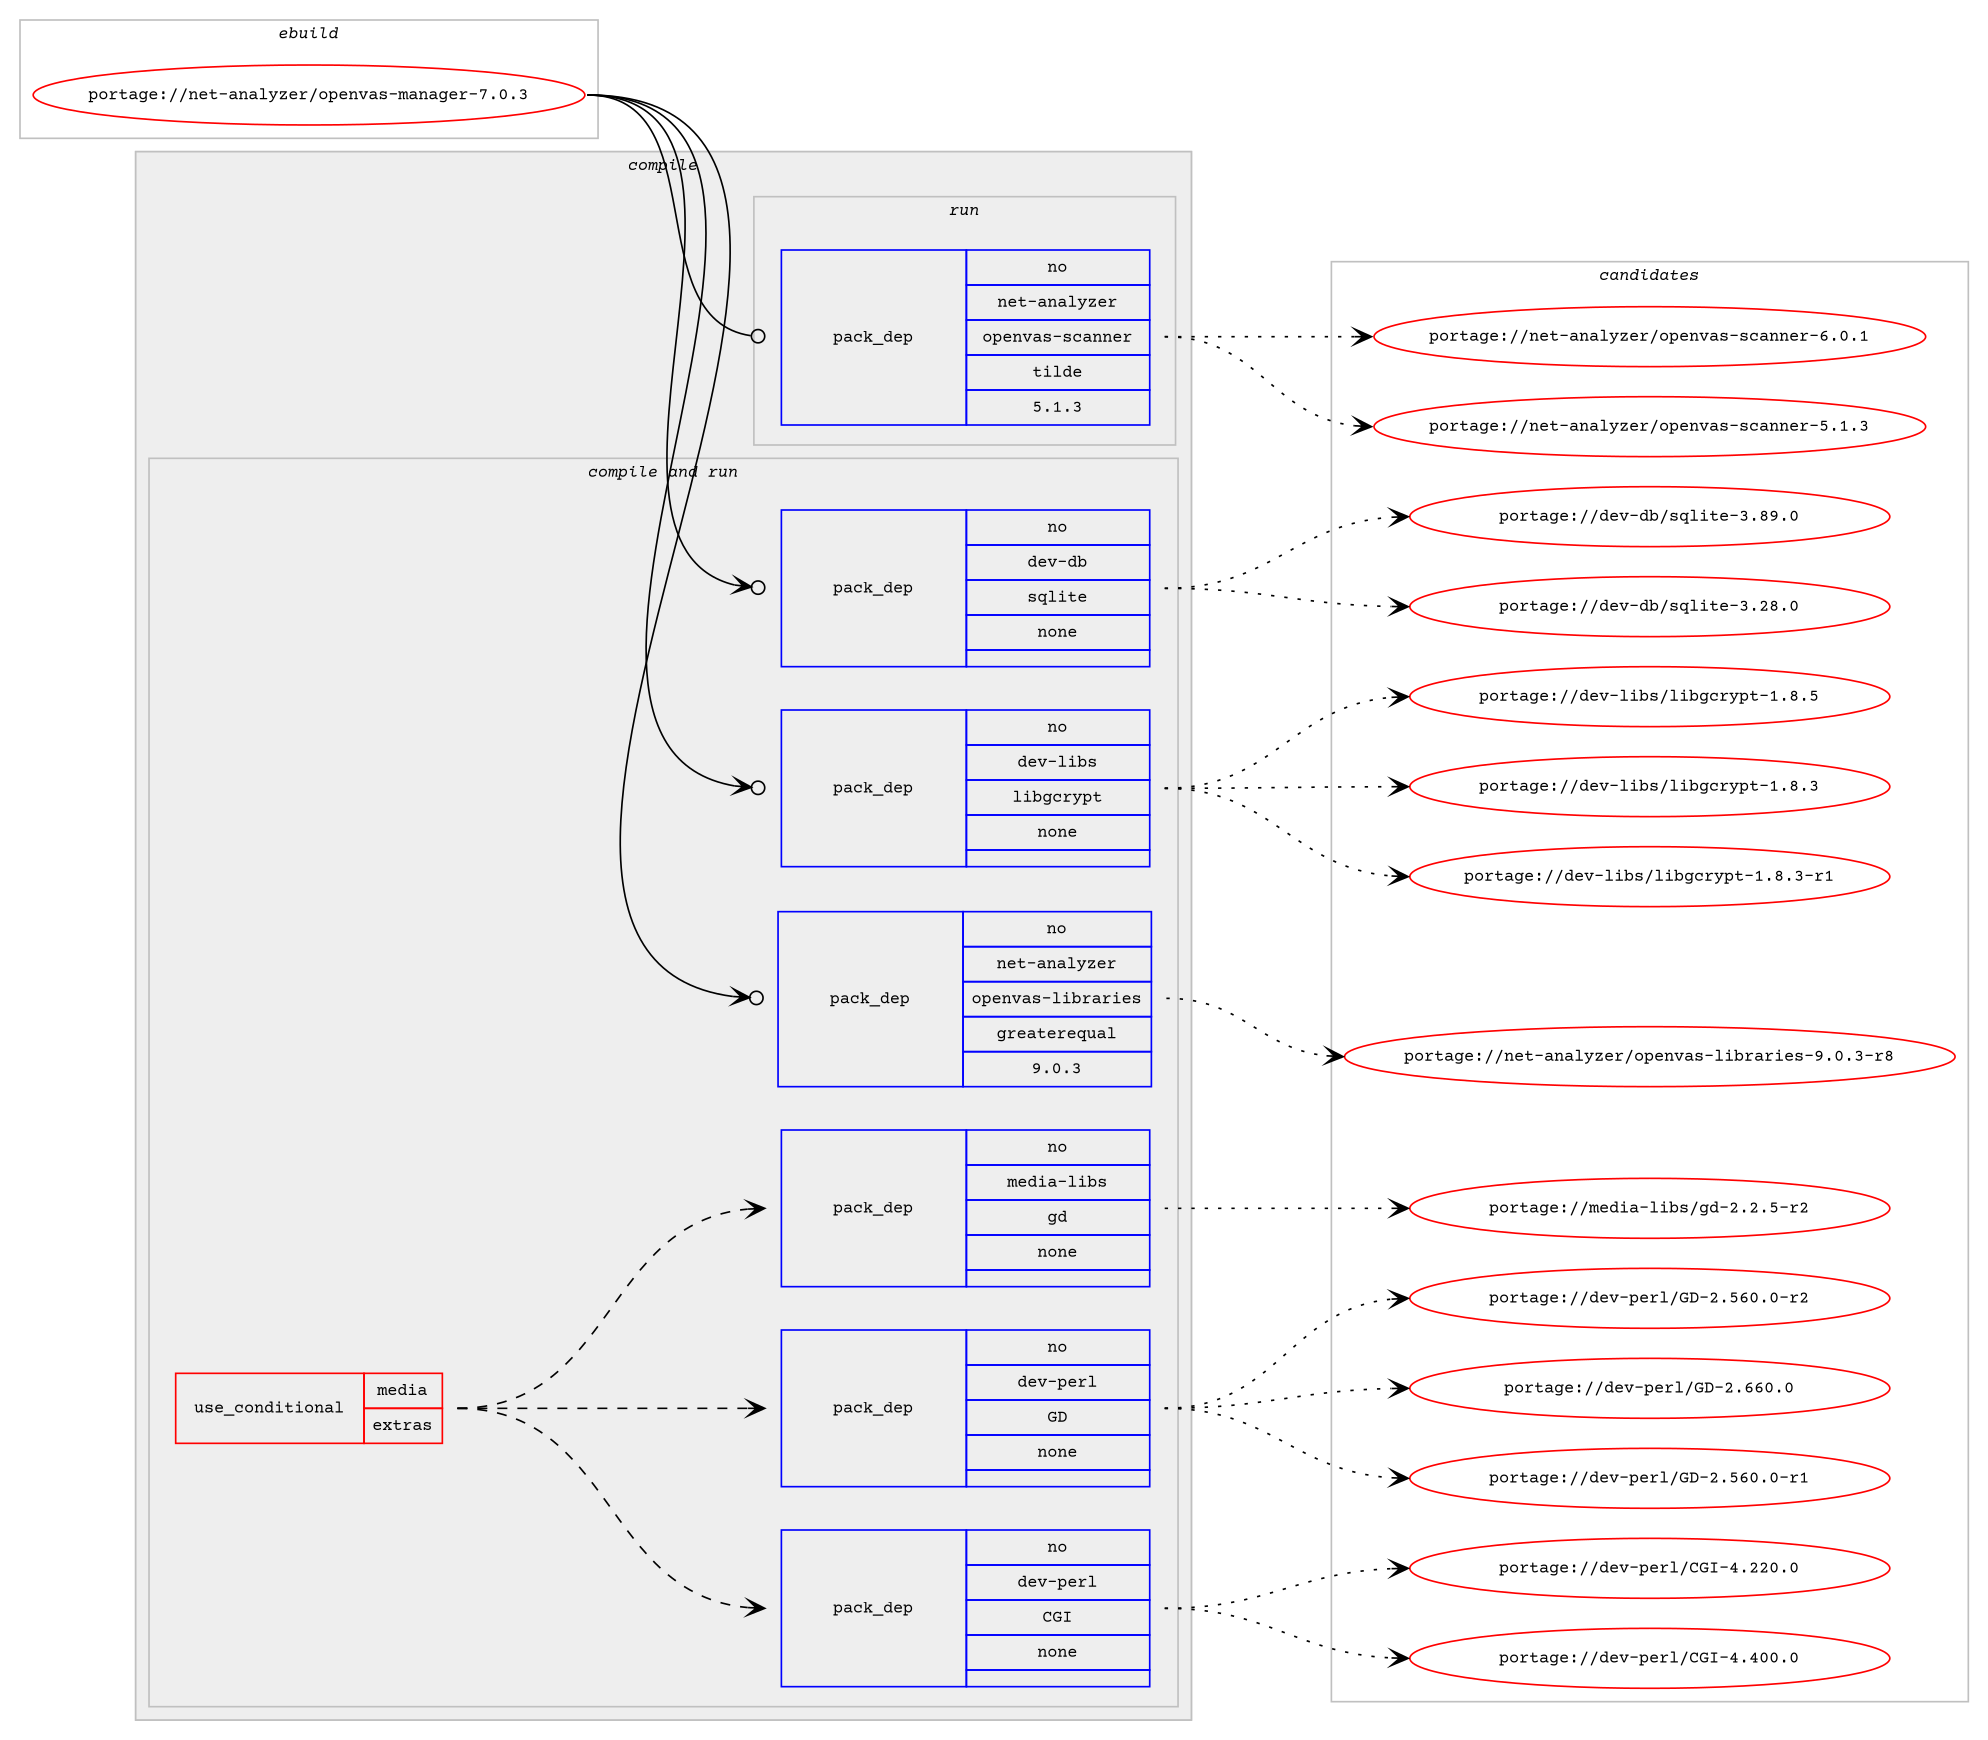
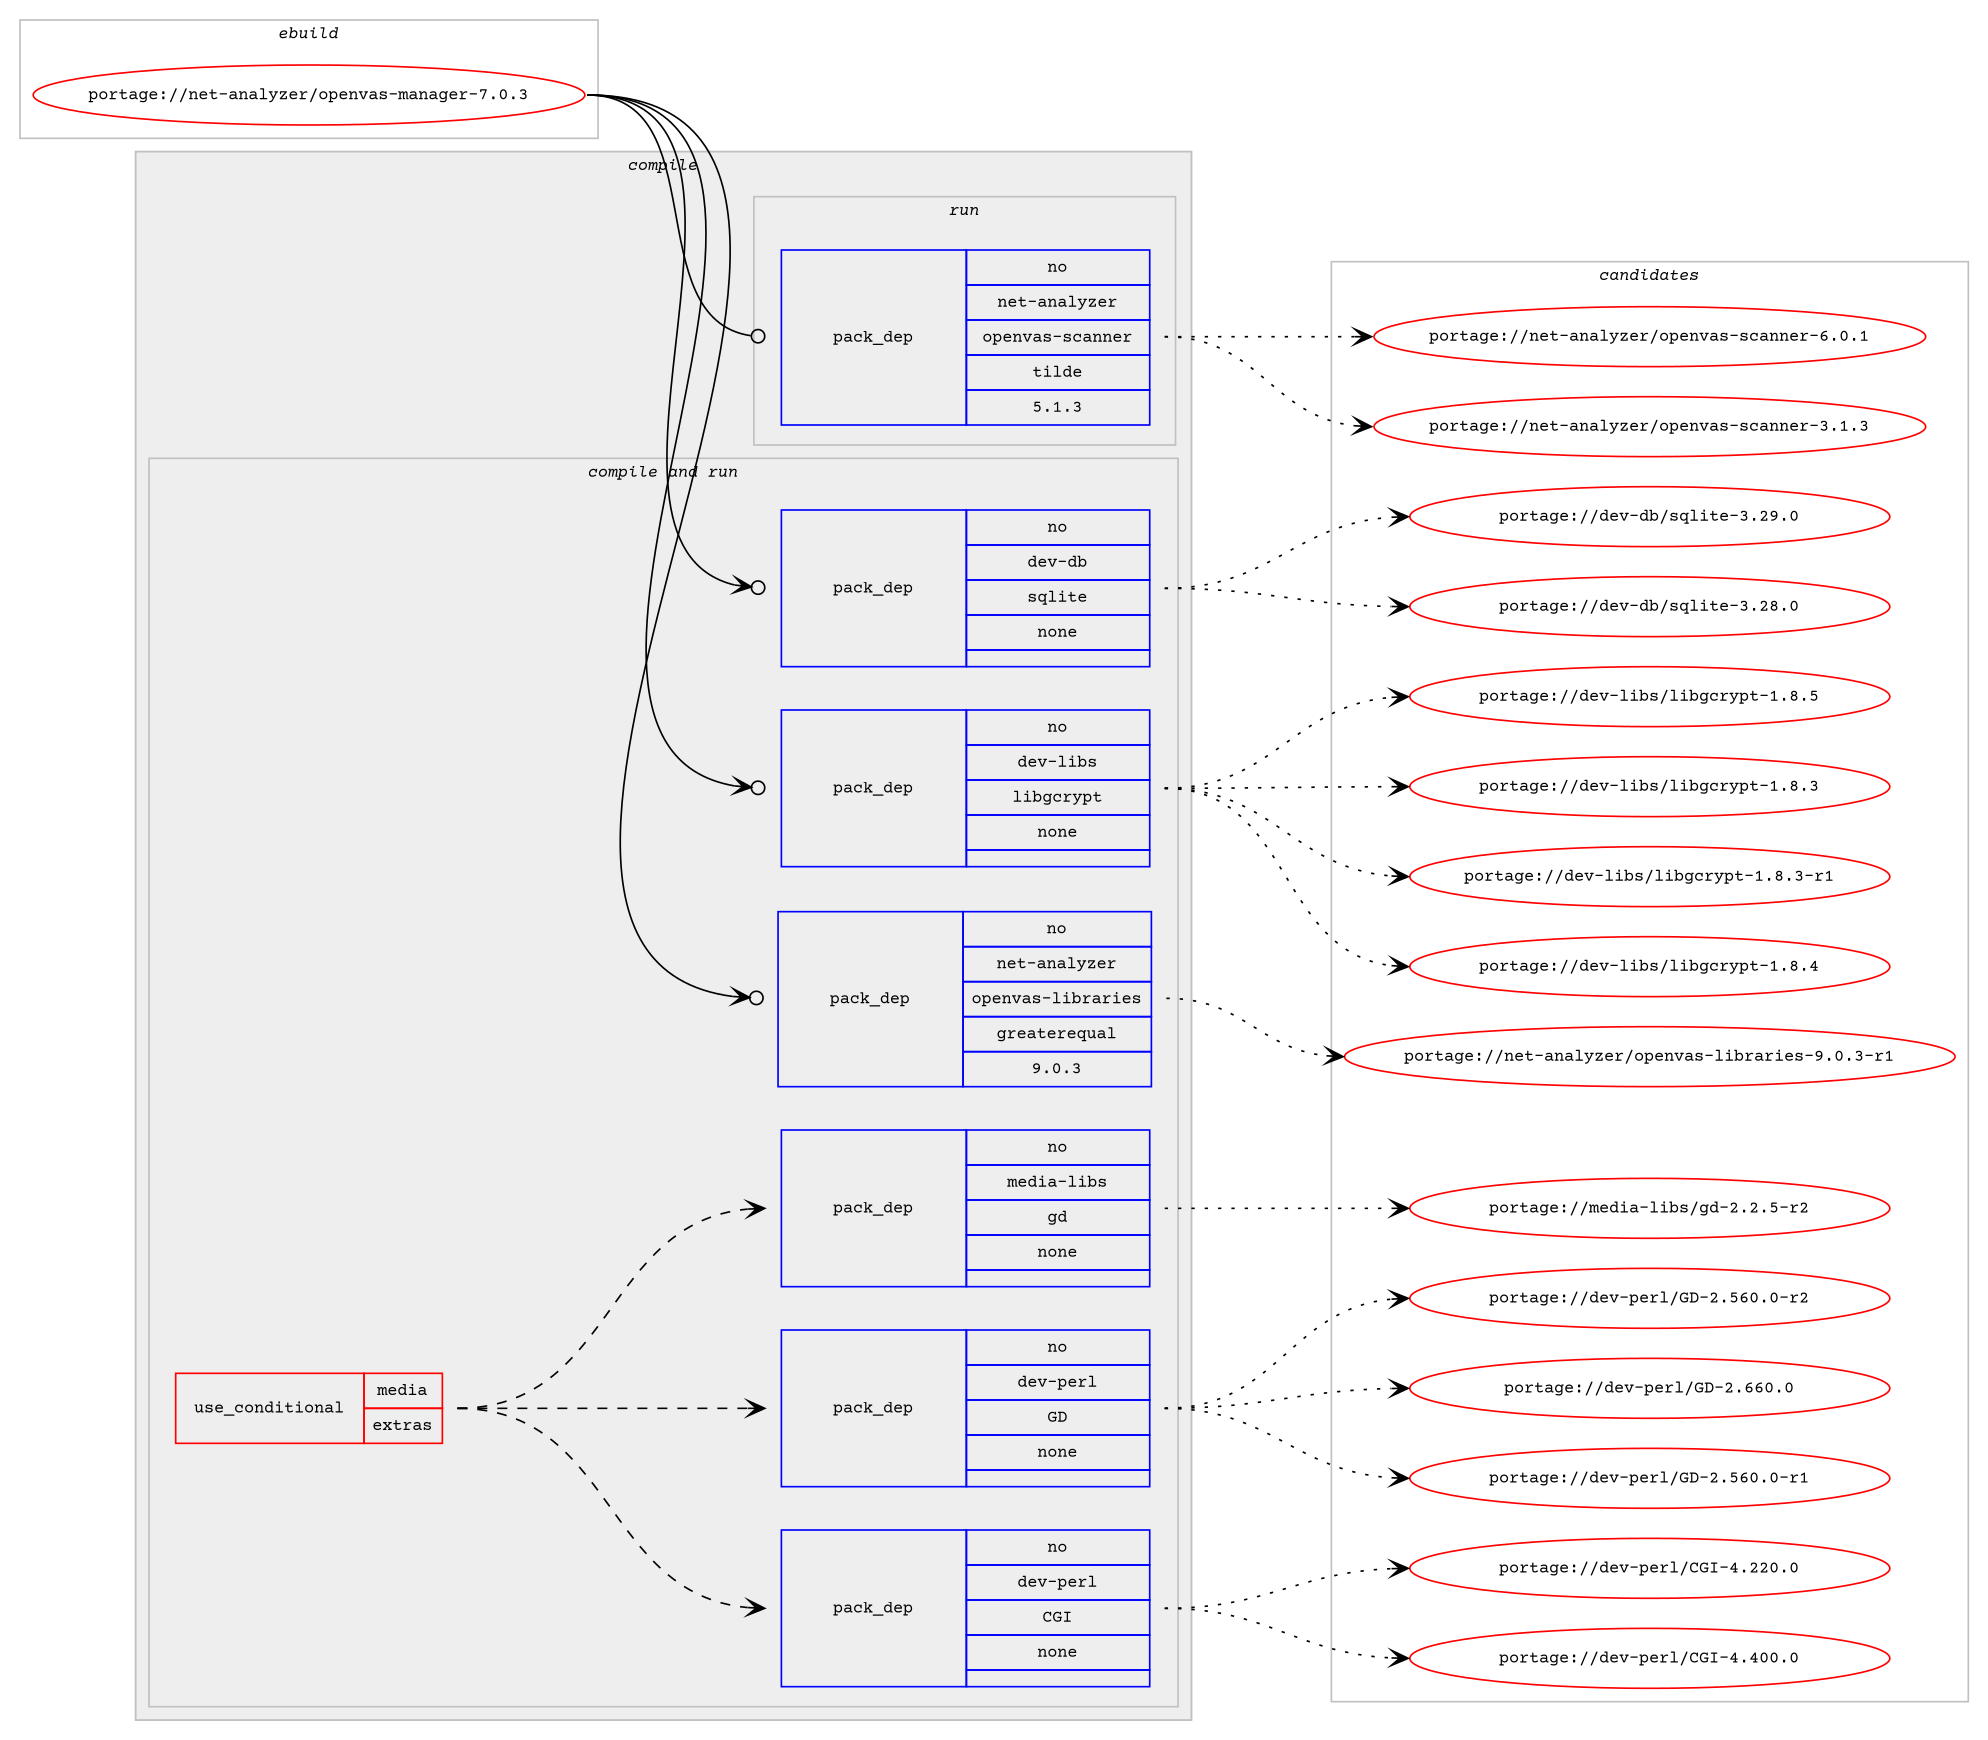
node "portage://net-analyzer/openvas-scanner-5.1.3": label "portage://net-analyzer/openvas-scanner-5.1.3" -> "portage://net-analyzer/openvas-scanner-3.1.3"
node "portage://dev-db/sqlite-3.89.0": label "portage://dev-db/sqlite-3.89.0" -> "portage://dev-db/sqlite-3.29.0"
node "portage://dev-libs/libgcrypt-1.8.4": added
node "portage://net-analyzer/openvas-libraries-9.0.3-r8": label "portage://net-analyzer/openvas-libraries-9.0.3-r8" -> "portage://net-analyzer/openvas-libraries-9.0.3-r1"
